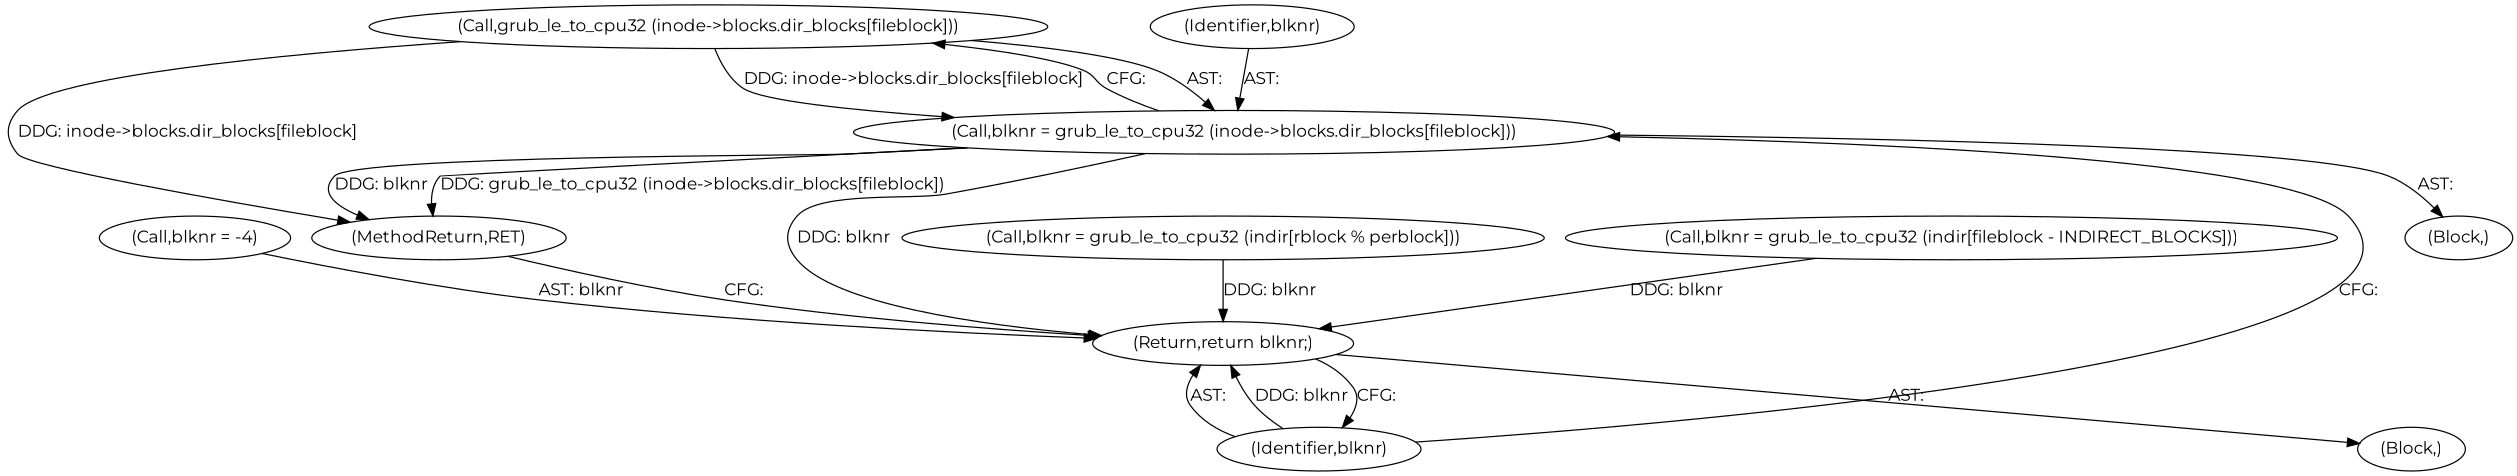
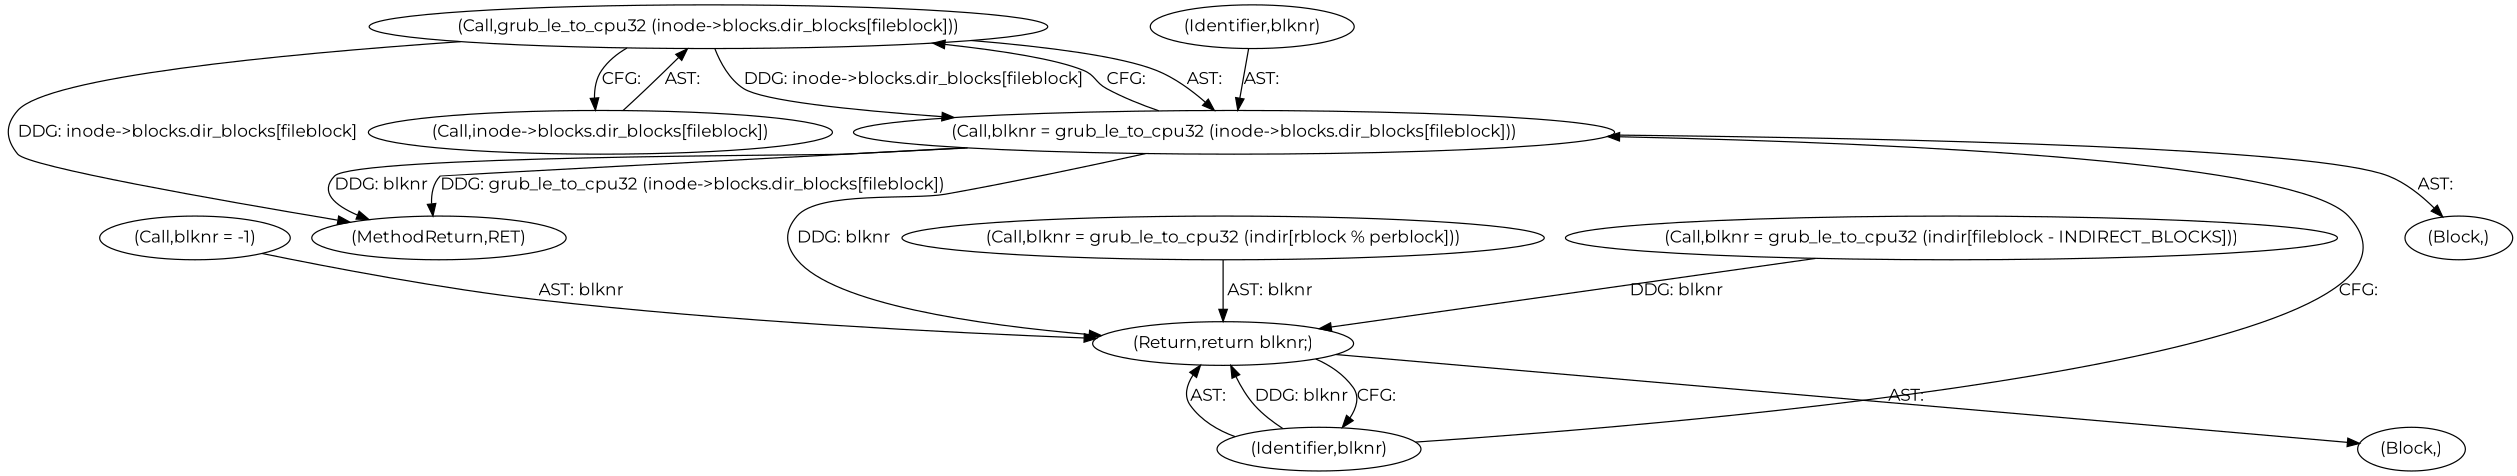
node "(Call,inode->blocks.dir_blocks[fileblock])": added
node "(Call,blknr = -4)": label "(Call,blknr = -4)" -> "(Call,blknr = -1)"
edge "(Call,blknr = grub_le_to_cpu32 (indir[rblock % perblock]))" -> "(Return,return blknr;)": label "DDG: blknr" -> "AST: blknr"
edge "(MethodReturn,RET)" -> "(Return,return blknr;)": removed, label "CFG:"
